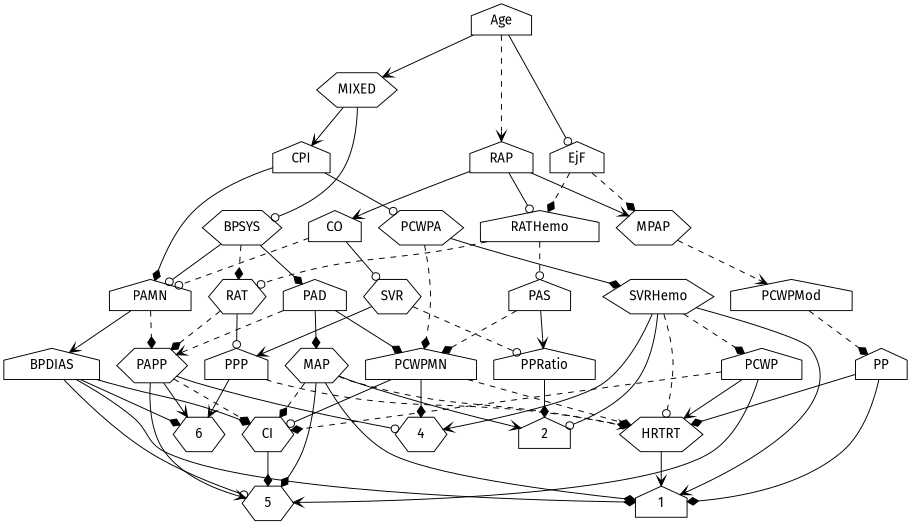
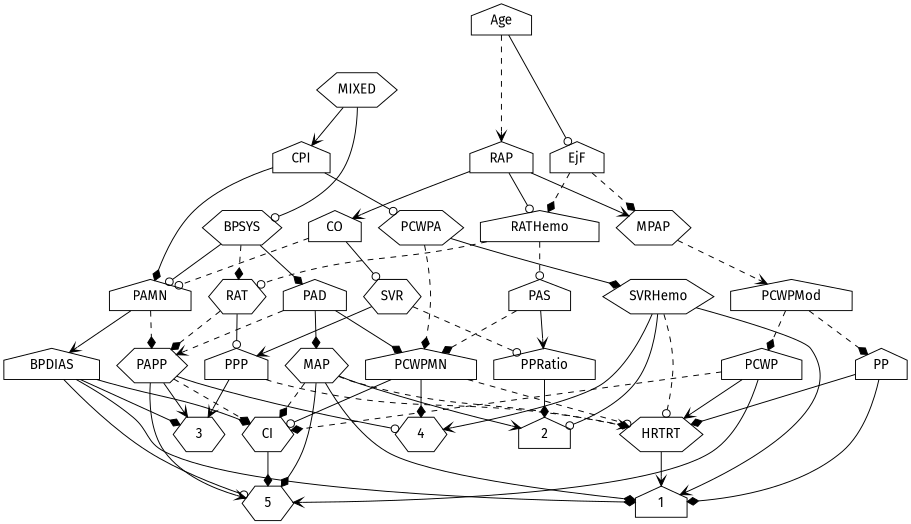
edge "Age" -> "MIXED": removed
edge "SVRHemo" -> "PCWP": now "PCWPMod" -> "PCWP"
edge "PCWPMN" -> "HRTRT": arrowhead diamond -> odot
node "6": label "6" -> "3"
